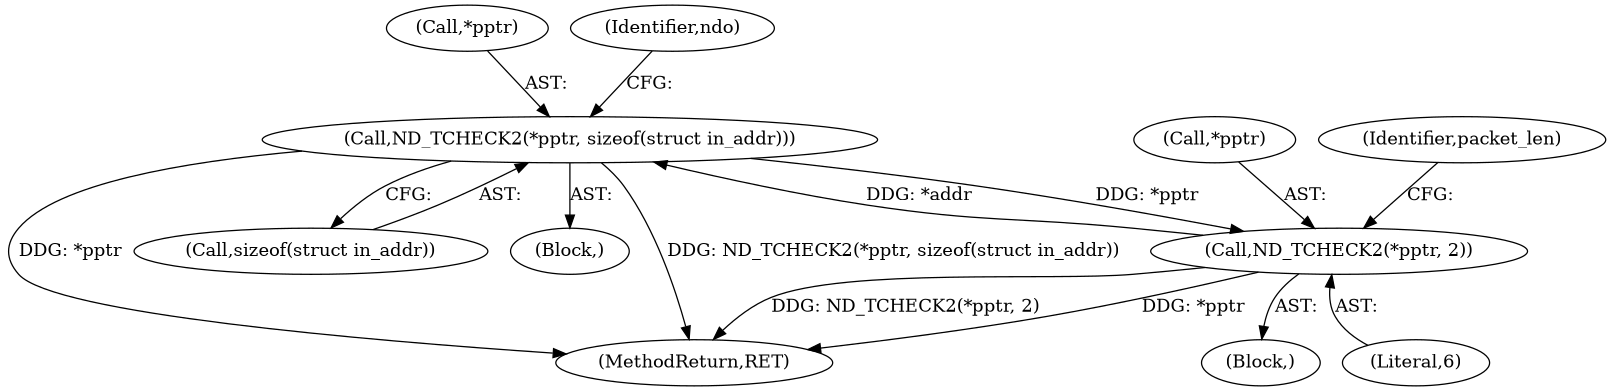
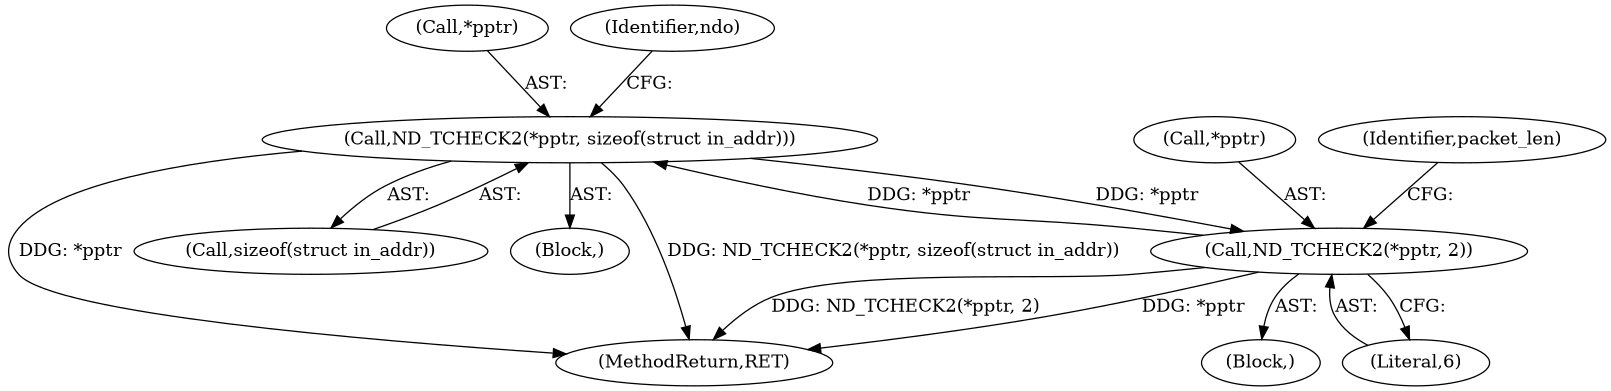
edge "(Call,ND_TCHECK2(*pptr, sizeof(struct in_addr)))" -> "(Call,sizeof(struct in_addr))": label "CFG: " -> "AST: "
edge "(Call,ND_TCHECK2(*pptr, 2))" -> "(Call,ND_TCHECK2(*pptr, sizeof(struct in_addr)))": label "DDG: *addr" -> "DDG: *pptr"
edge "(Call,ND_TCHECK2(*pptr, 2))" -> "(Literal,6)": added, label "CFG:"
